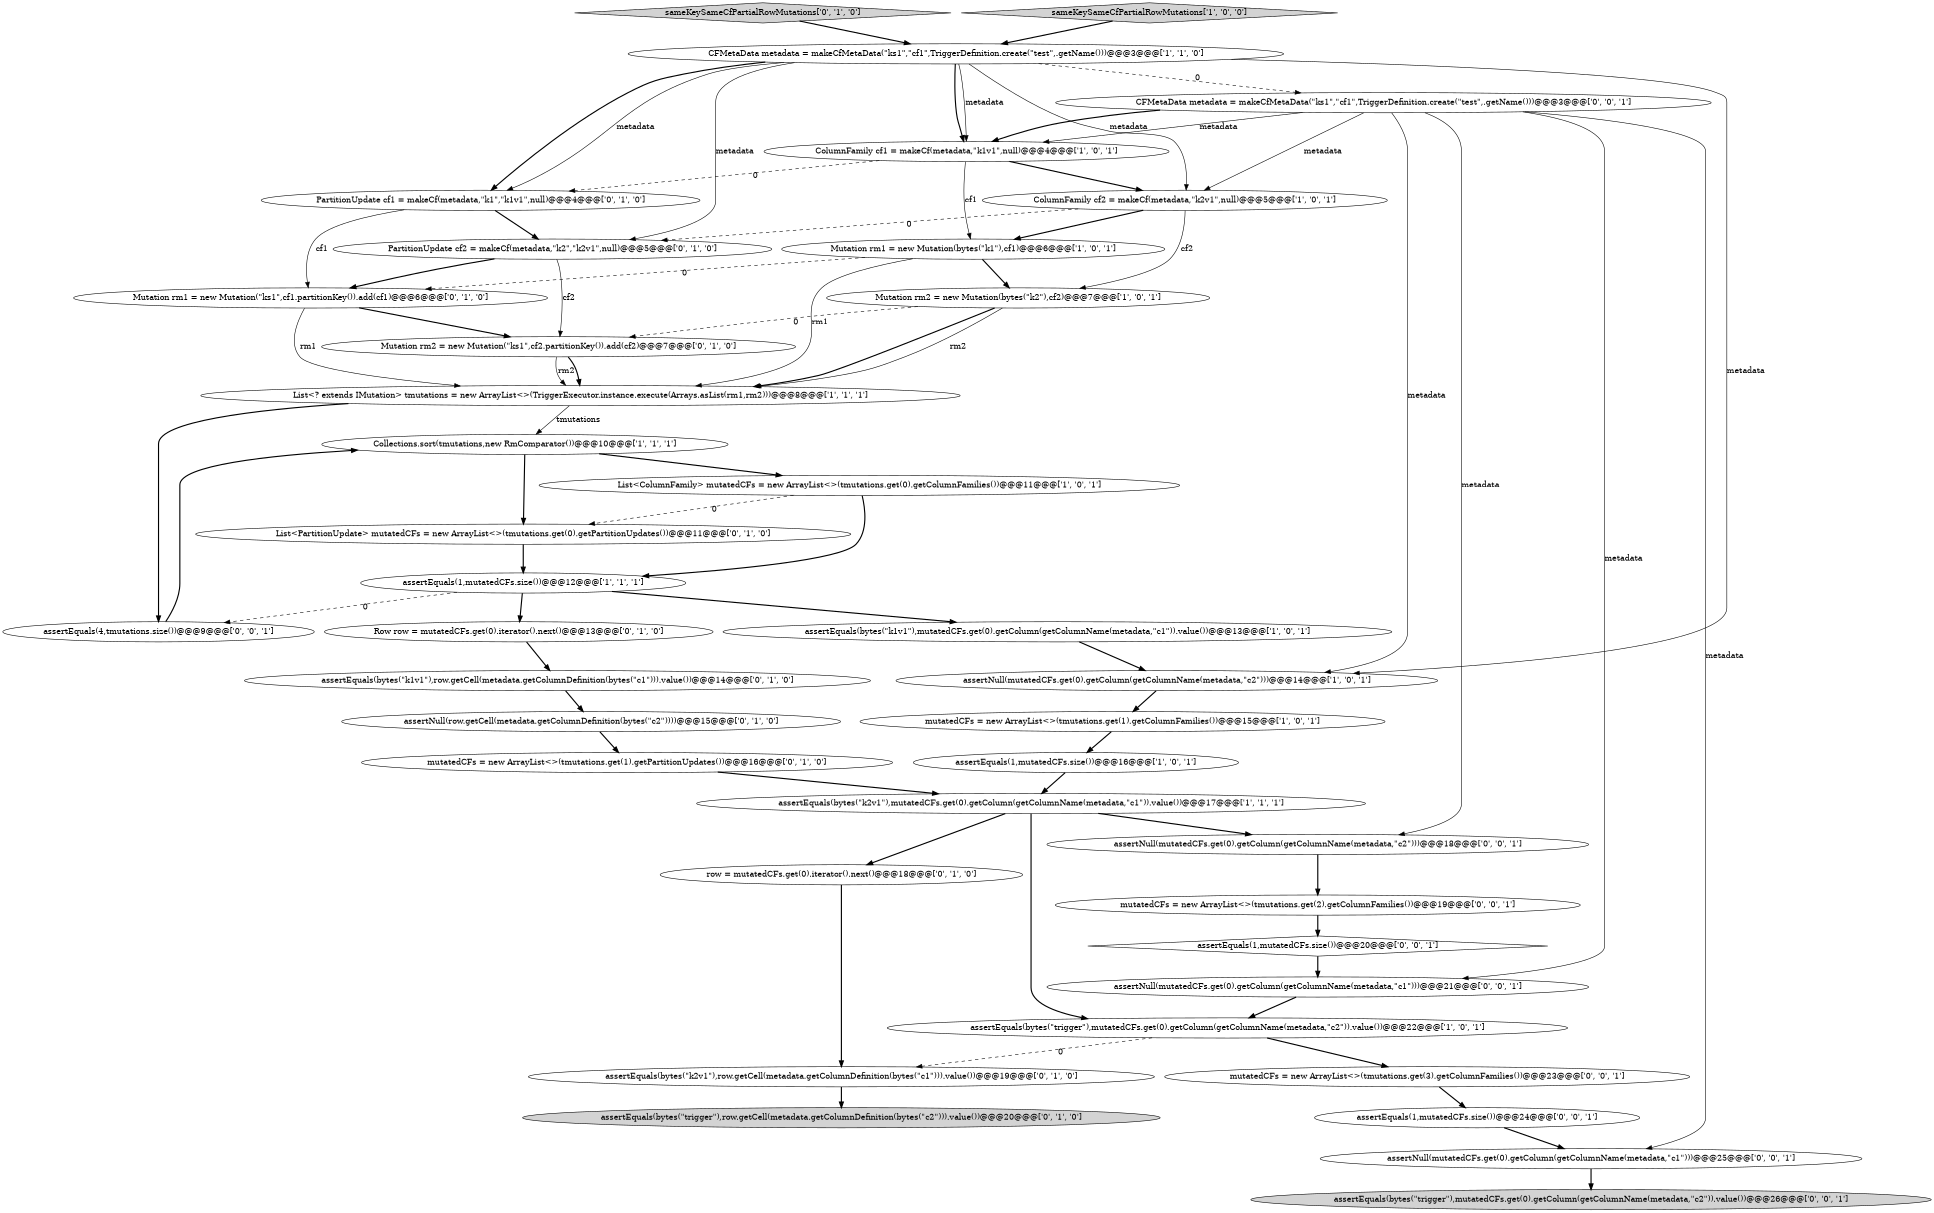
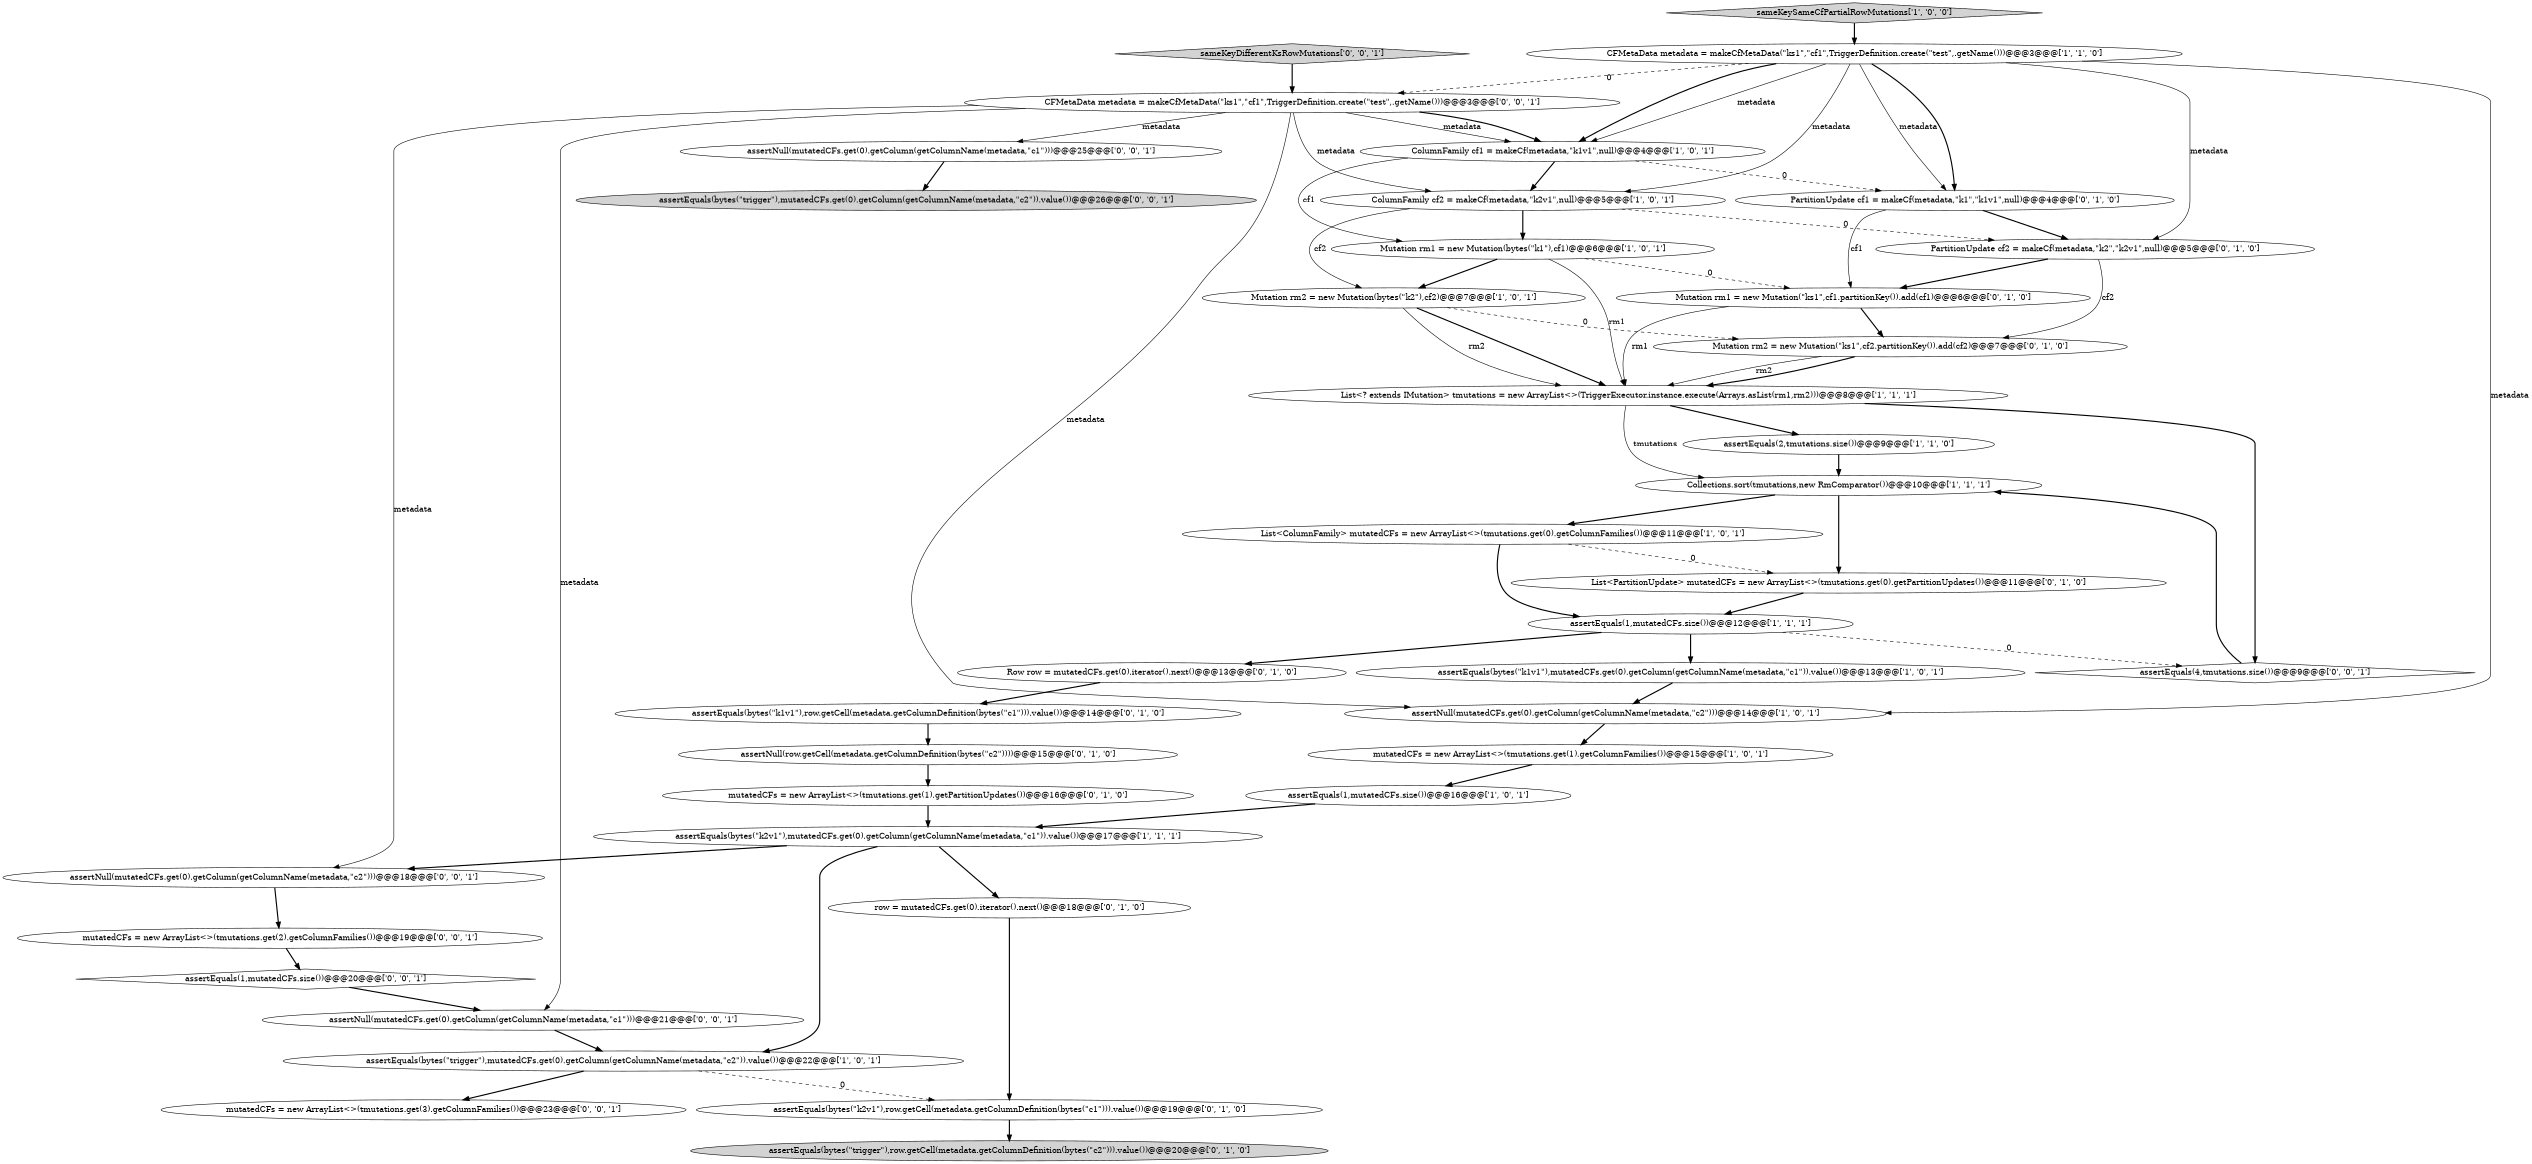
node "sameKeySameCfPartialRowMutations['0', '1', '0']": removed
node "sameKeyDifferentKsRowMutations['0', '0', '1']": added
node "assertEquals(2,tmutations.size())@@@9@@@['1', '1', '0']": added
node "assertEquals(4,tmutations.size())@@@9@@@['0', '0', '1']": shape ellipse -> diamond
node "assertEquals(1,mutatedCFs.size())@@@24@@@['0', '0', '1']": removed
